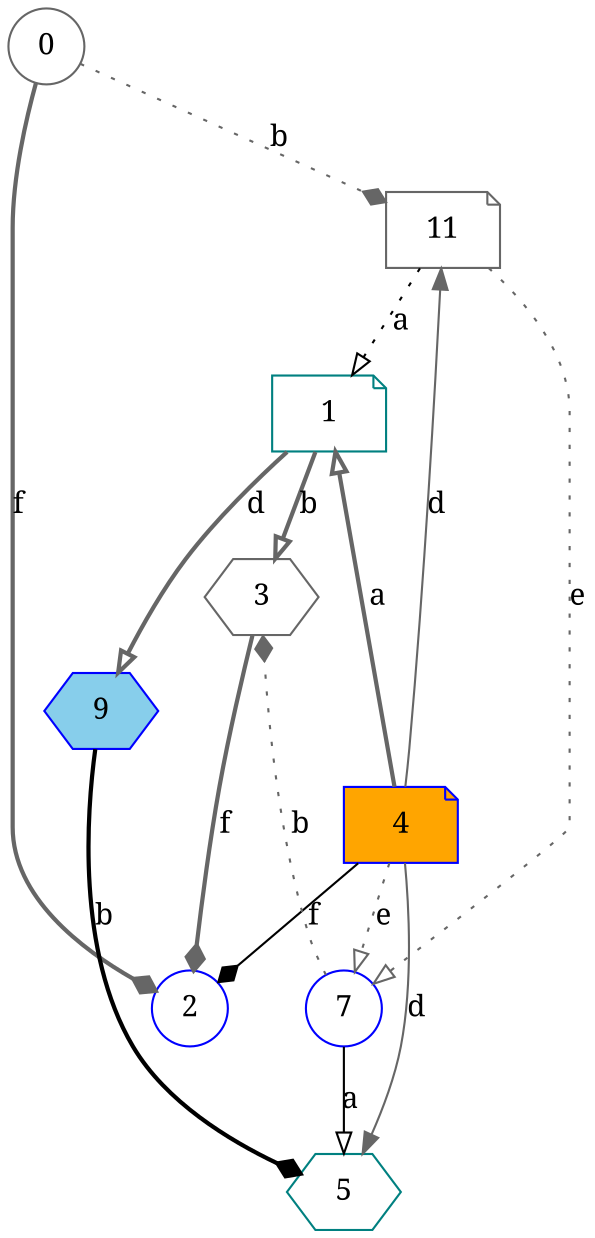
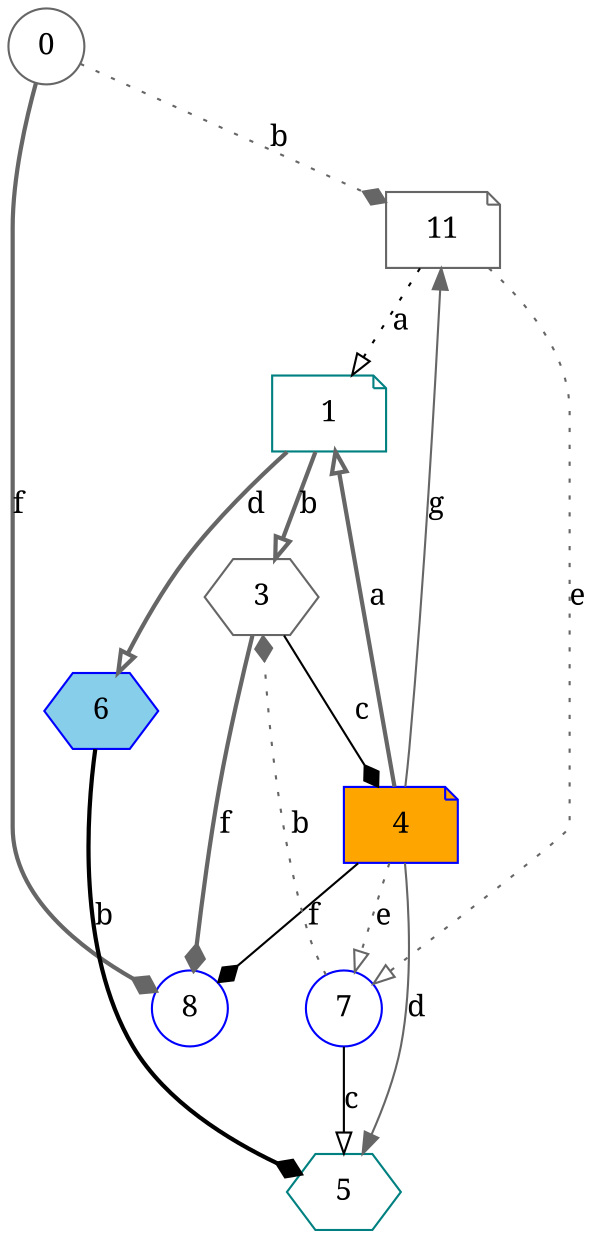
edge "4" -> "11": label "d" -> "g"
edge "3" -> "4": added, label "c"
node "9": label "9" -> "6"
node "2": label "2" -> "8"
edge "7" -> "5": label "a" -> "c"
